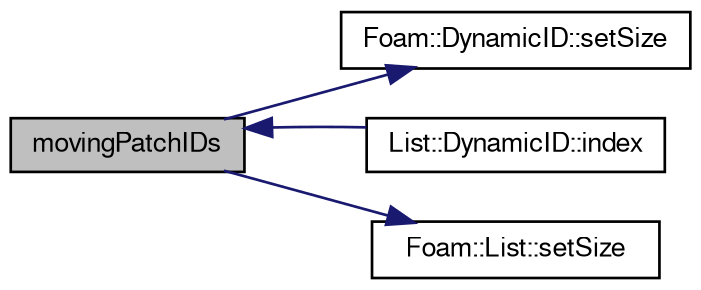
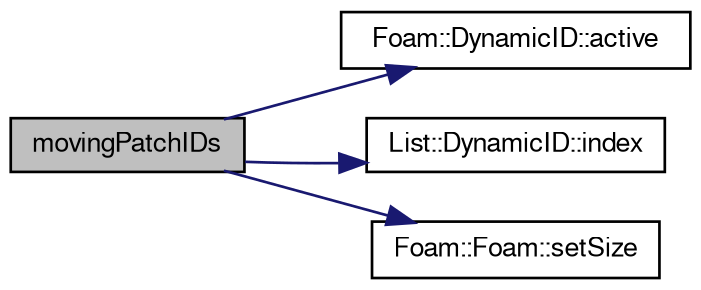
node "Foam::DynamicID::setSize": label "Foam::DynamicID::setSize" -> "Foam::DynamicID::active"
edge "List::DynamicID::index" -> "movingPatchIDs": reversed
node "Foam::List::setSize": label "Foam::List::setSize" -> "Foam::Foam::setSize"
